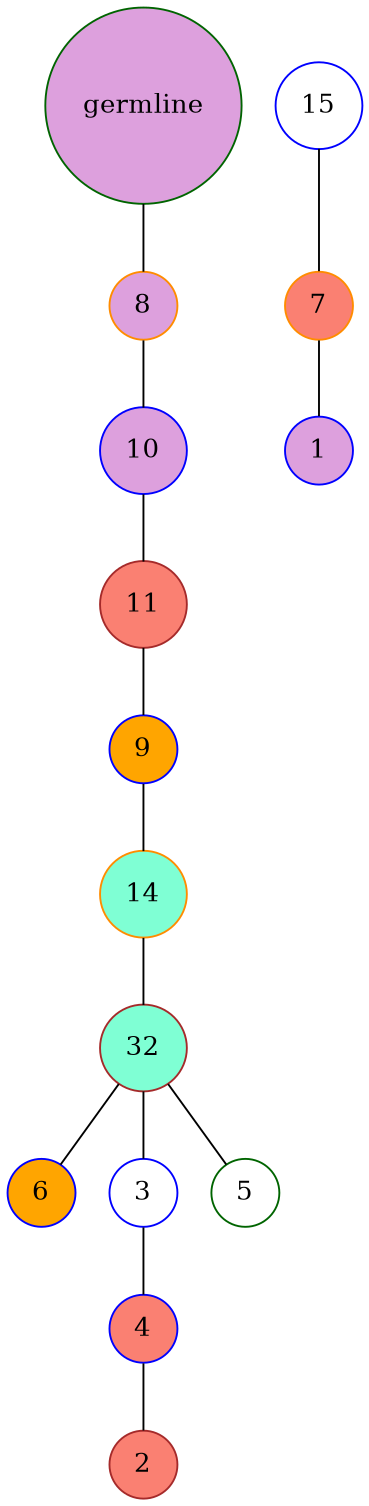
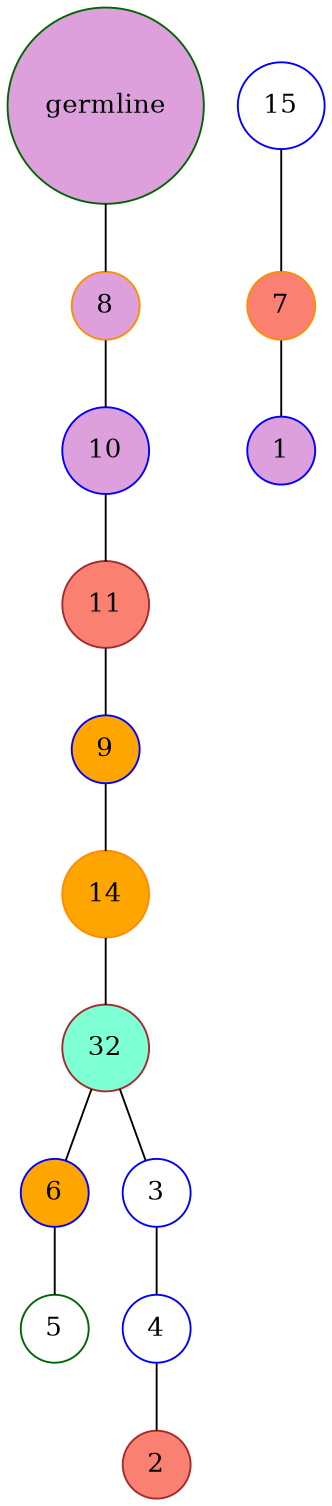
node "14": fillcolor aquamarine -> orange
edge "32" -- "5": now "6" -- "5"
node "4": fillcolor salmon -> white
